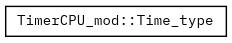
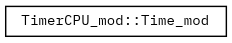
node "TimerCPU_mod::Time_type": label "TimerCPU_mod::Time_type" -> "TimerCPU_mod::Time_mod"
